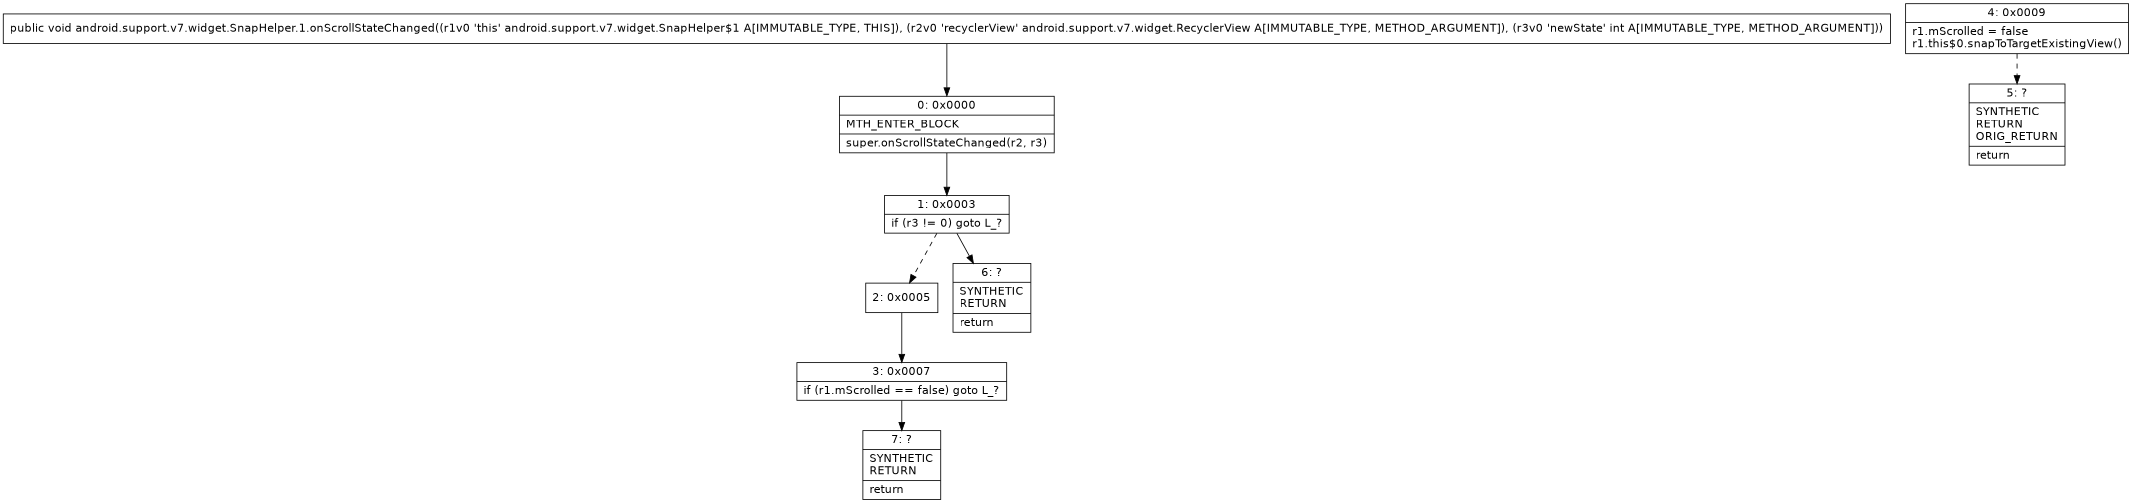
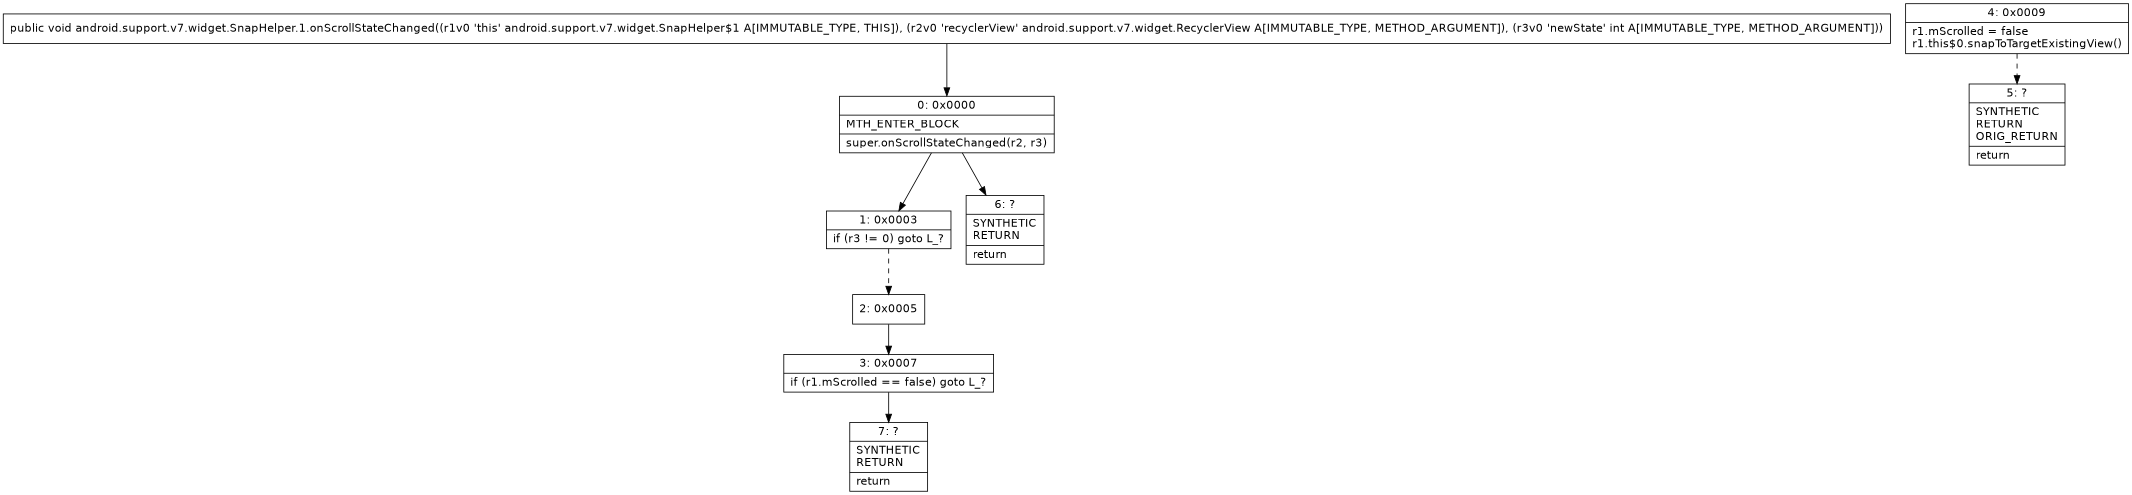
edge "1: 0x0003" -> "6: ?": now "0: 0x0000" -> "6: ?"
